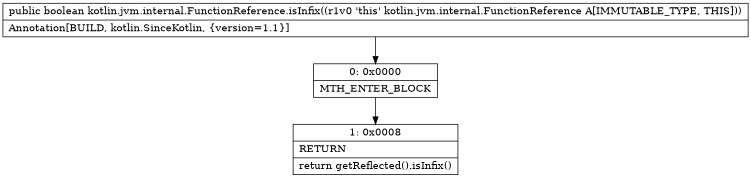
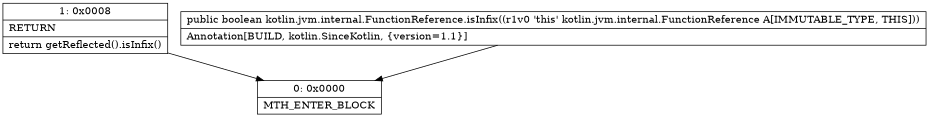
edge "0: 0x0000" -> "1: 0x0008": reversed
